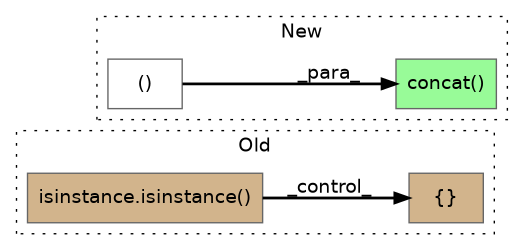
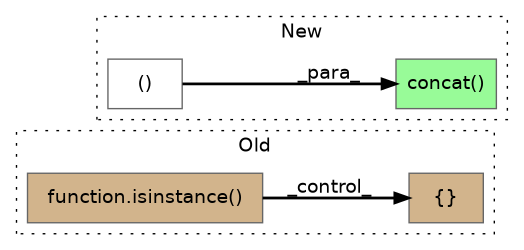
node "isinstance.isinstance()": label "isinstance.isinstance()" -> "function.isinstance()"
